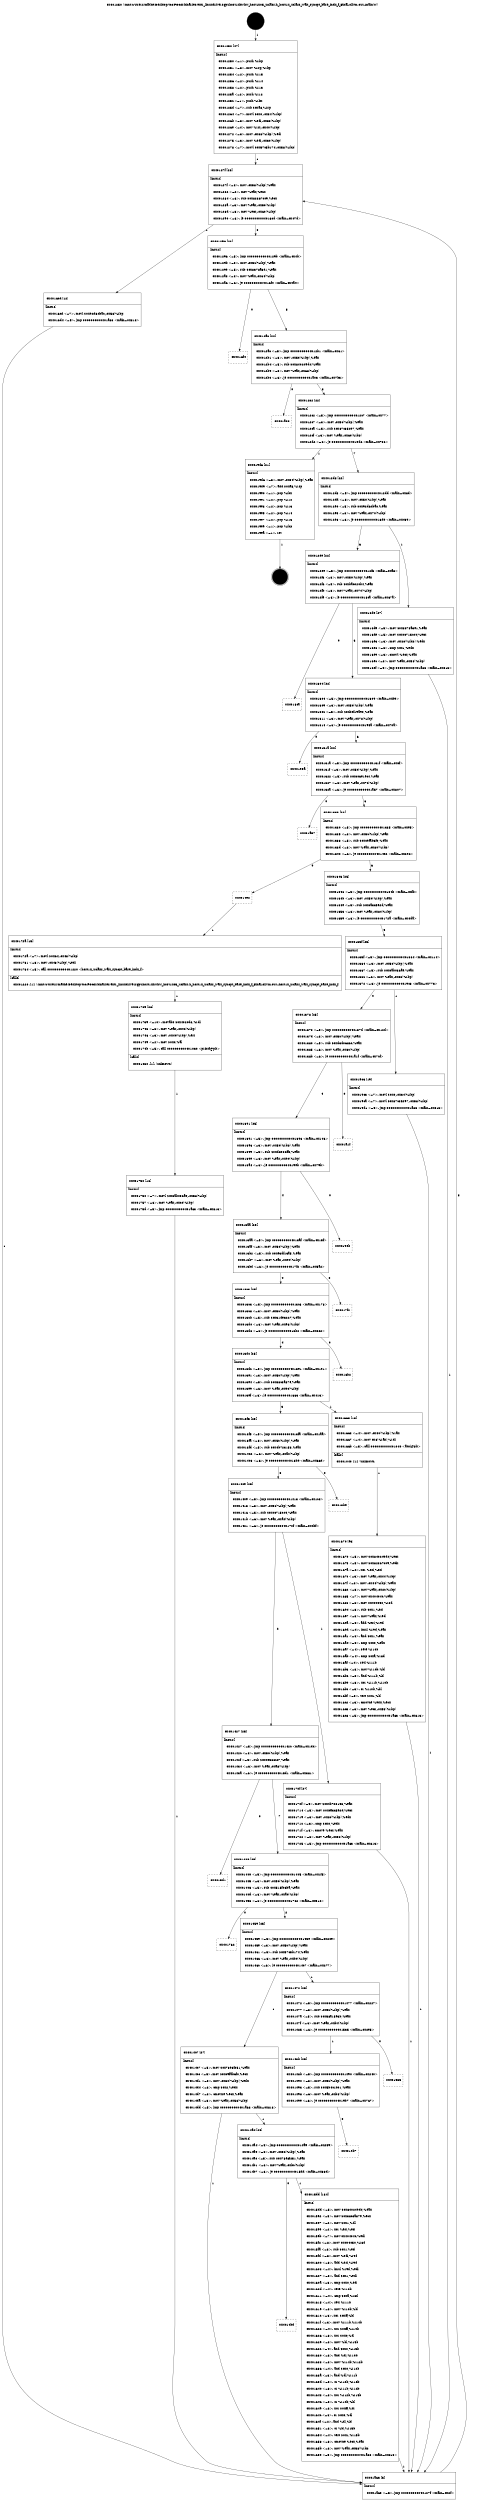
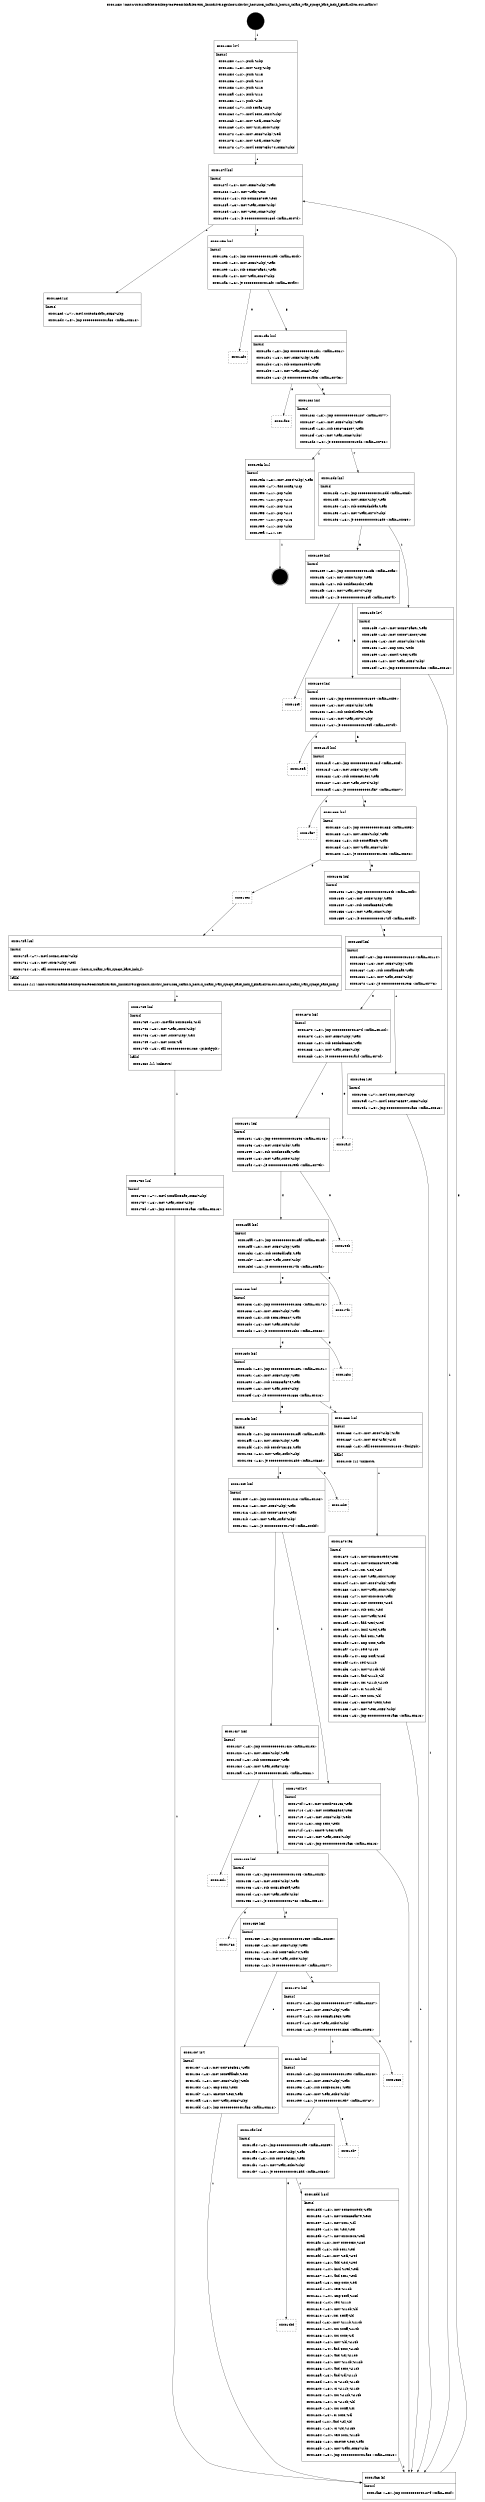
edge "0x4016cd [12]" -> "0x401a63 [5]": removed, label "1"
edge "0x4014c7 [27]" -> "0x4014a4 [25]": now "0x40148b [25]" -> "0x4014a4 [25]"
